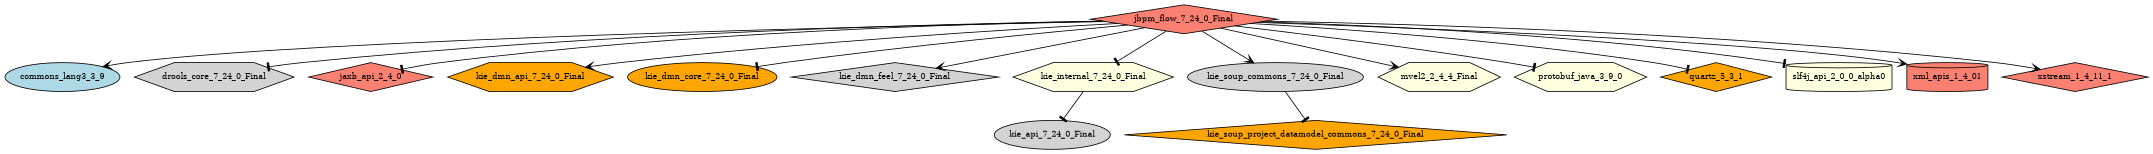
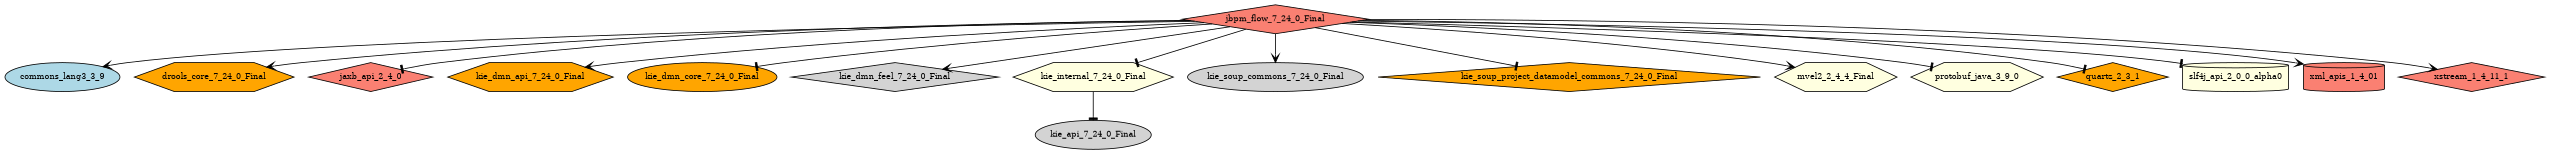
edge "jbpm_flow_7_24_0_Final" -> "drools_core_7_24_0_Final": arrowhead tee -> vee
node "drools_core_7_24_0_Final": fillcolor lightgrey -> orange
node "quartz_5_3_1": label "quartz_5_3_1" -> "quartz_2_3_1"
edge "kie_soup_commons_7_24_0_Final" -> "kie_soup_project_datamodel_commons_7_24_0_Final": now "jbpm_flow_7_24_0_Final" -> "kie_soup_project_datamodel_commons_7_24_0_Final"
